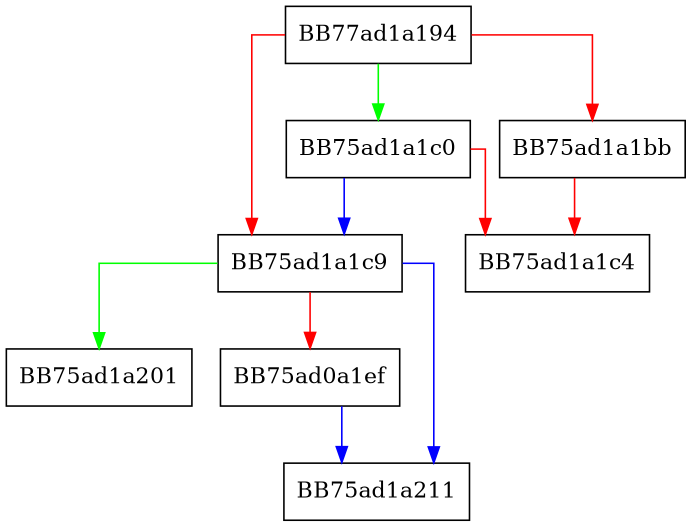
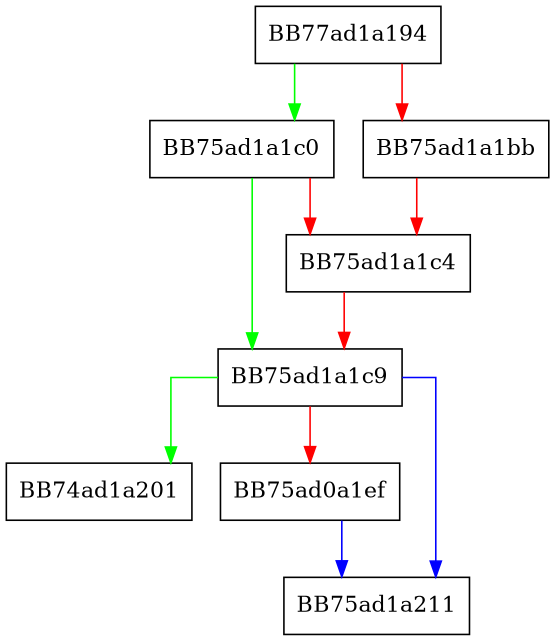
edge "BB77ad1a194" -> "BB75ad1a1c9": now "BB75ad1a1c4" -> "BB75ad1a1c9"
edge "BB75ad1a1c0" -> "BB75ad1a1c9": color blue -> green
node "BB75ad1a201": label "BB75ad1a201" -> "BB74ad1a201"
